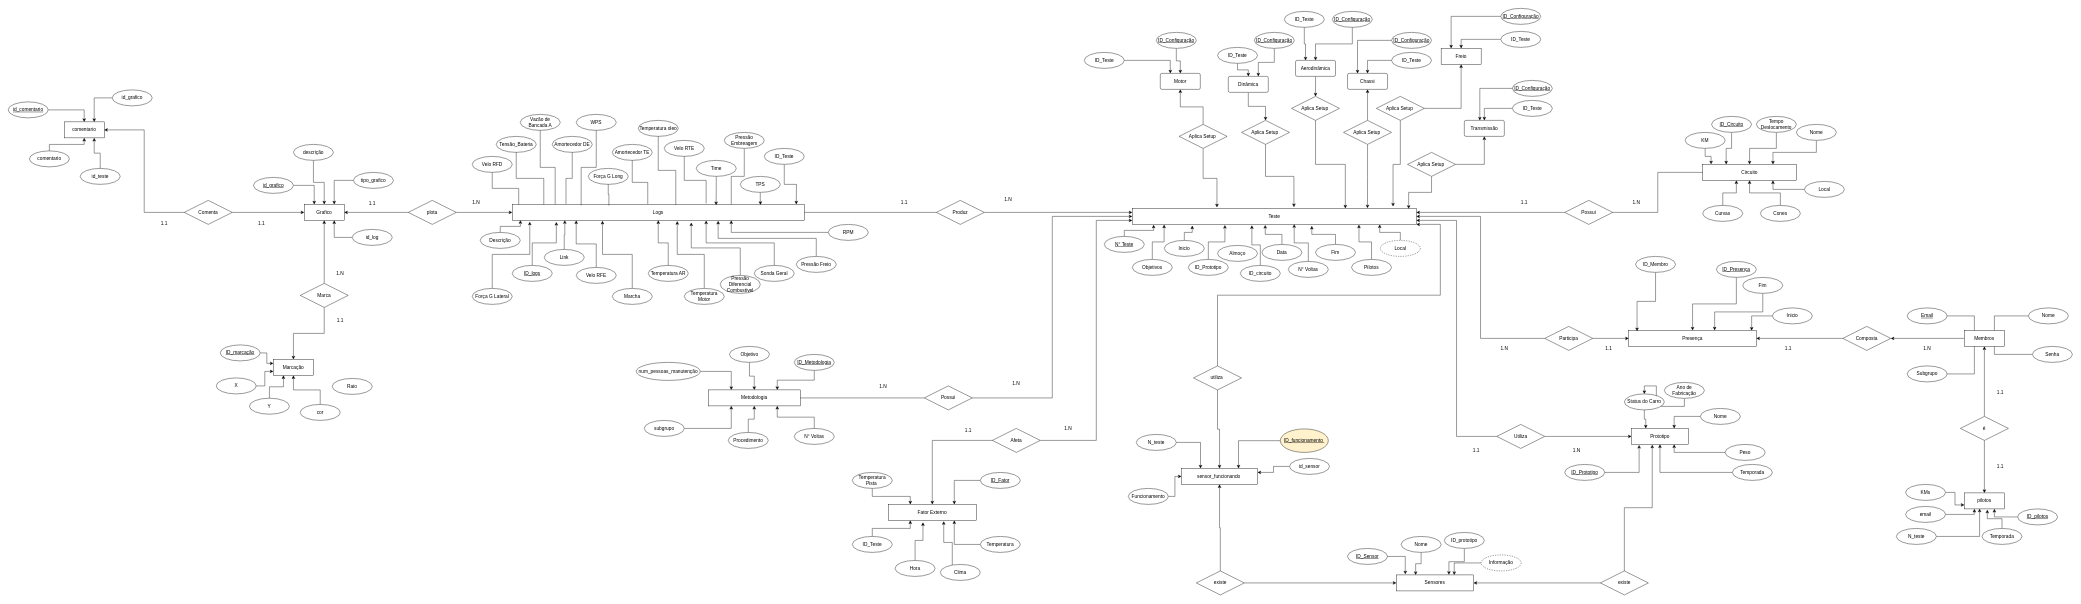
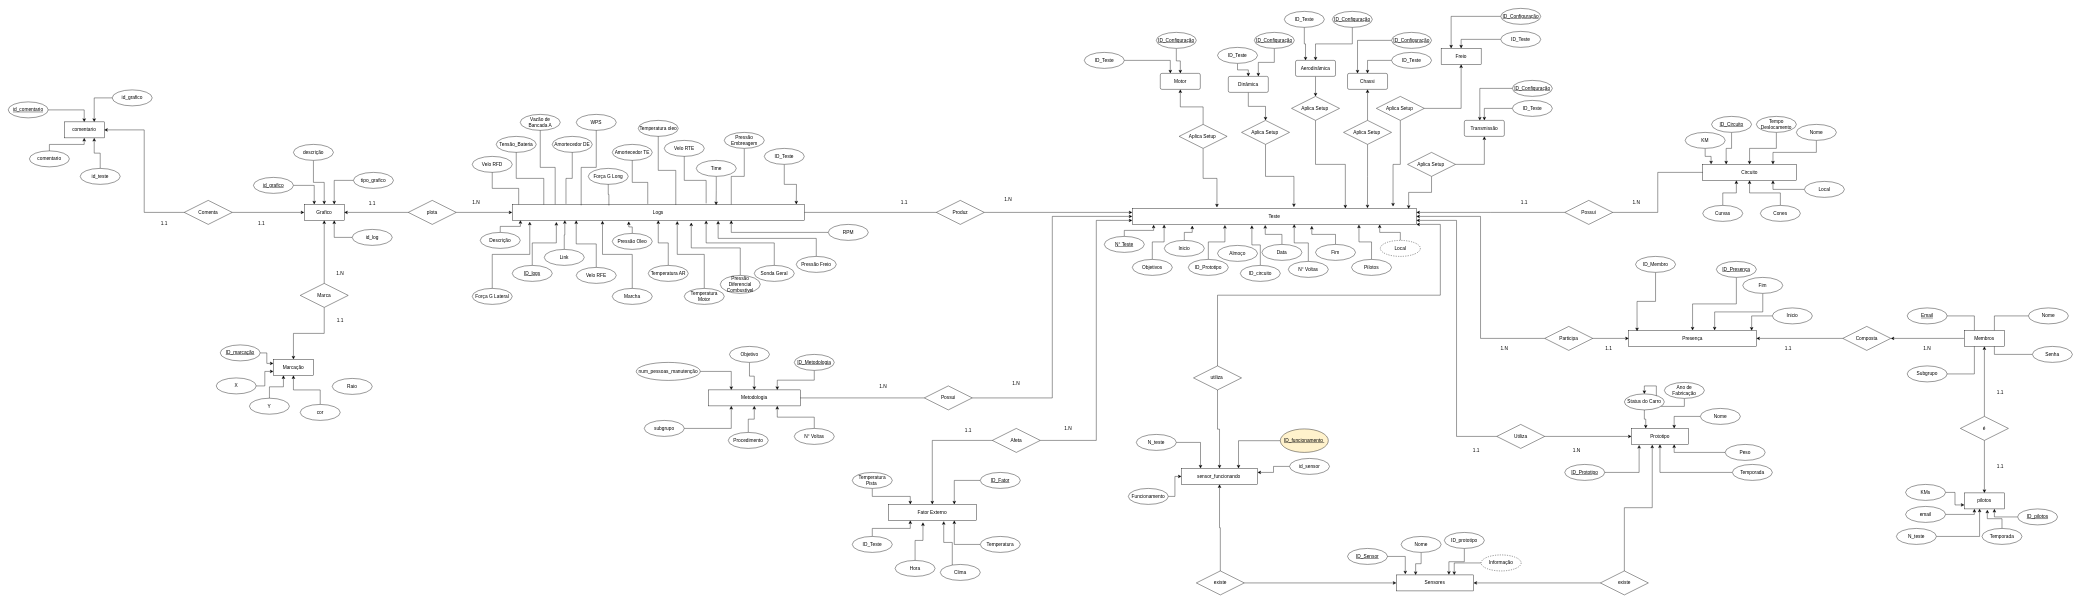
node "TPS": removed
edge "TPS" -> "Logs": removed
edge "Pressão Oleo" -> "Logs": added
node "Pressão Oleo": added
